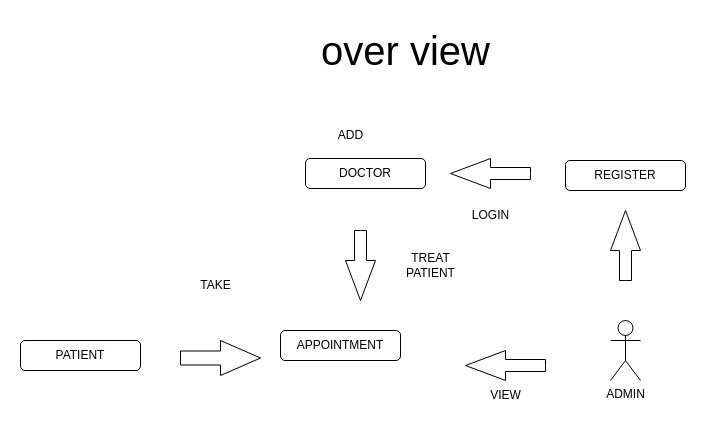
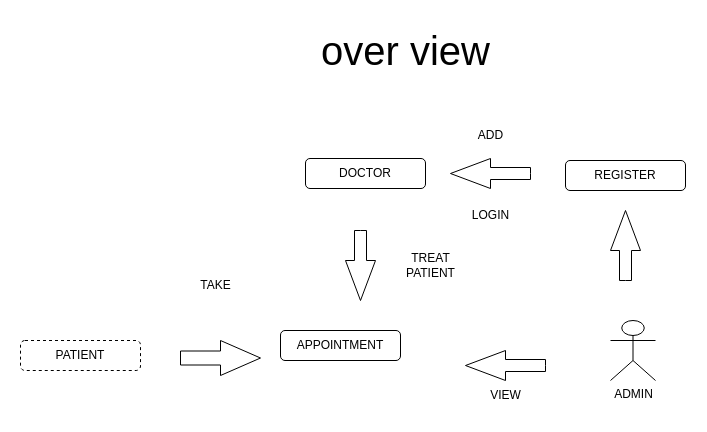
node "ADD": moved (351, 136) -> (491, 136)
node "ADMIN": size 30x60 -> 45x60
node "PATIENT": style solid -> dashed
